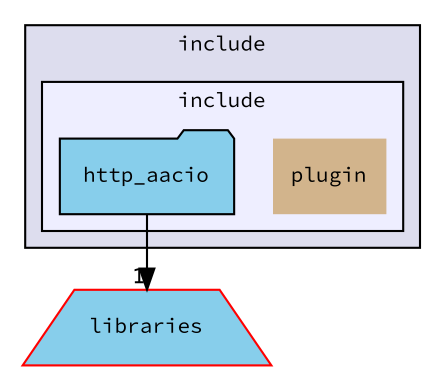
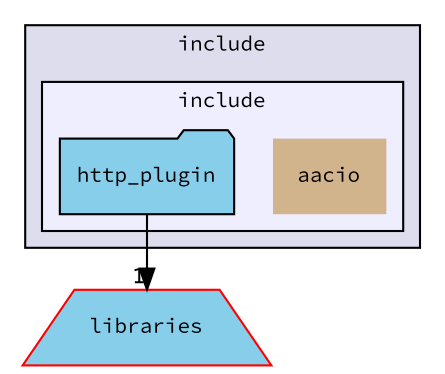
node "http_aacio": label "http_aacio" -> "http_plugin"
node "plugin": label "plugin" -> "aacio"
